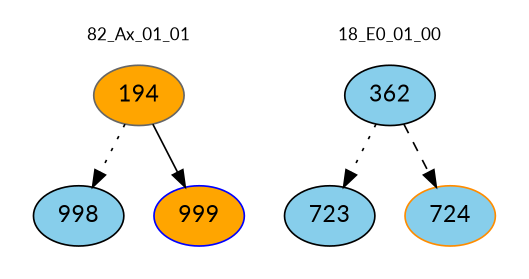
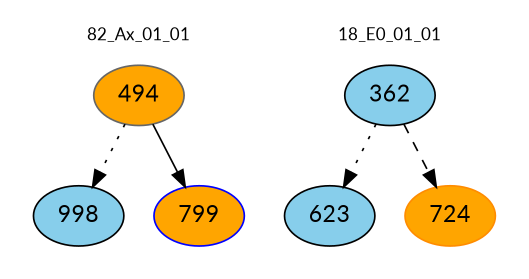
cluster "18_E0_01_00": label "18_E0_01_00" -> "18_E0_01_01"
node "194": label "194" -> "494"
node "999": label "999" -> "799"
node "723": label "723" -> "623"
node "724": fillcolor skyblue -> orange
